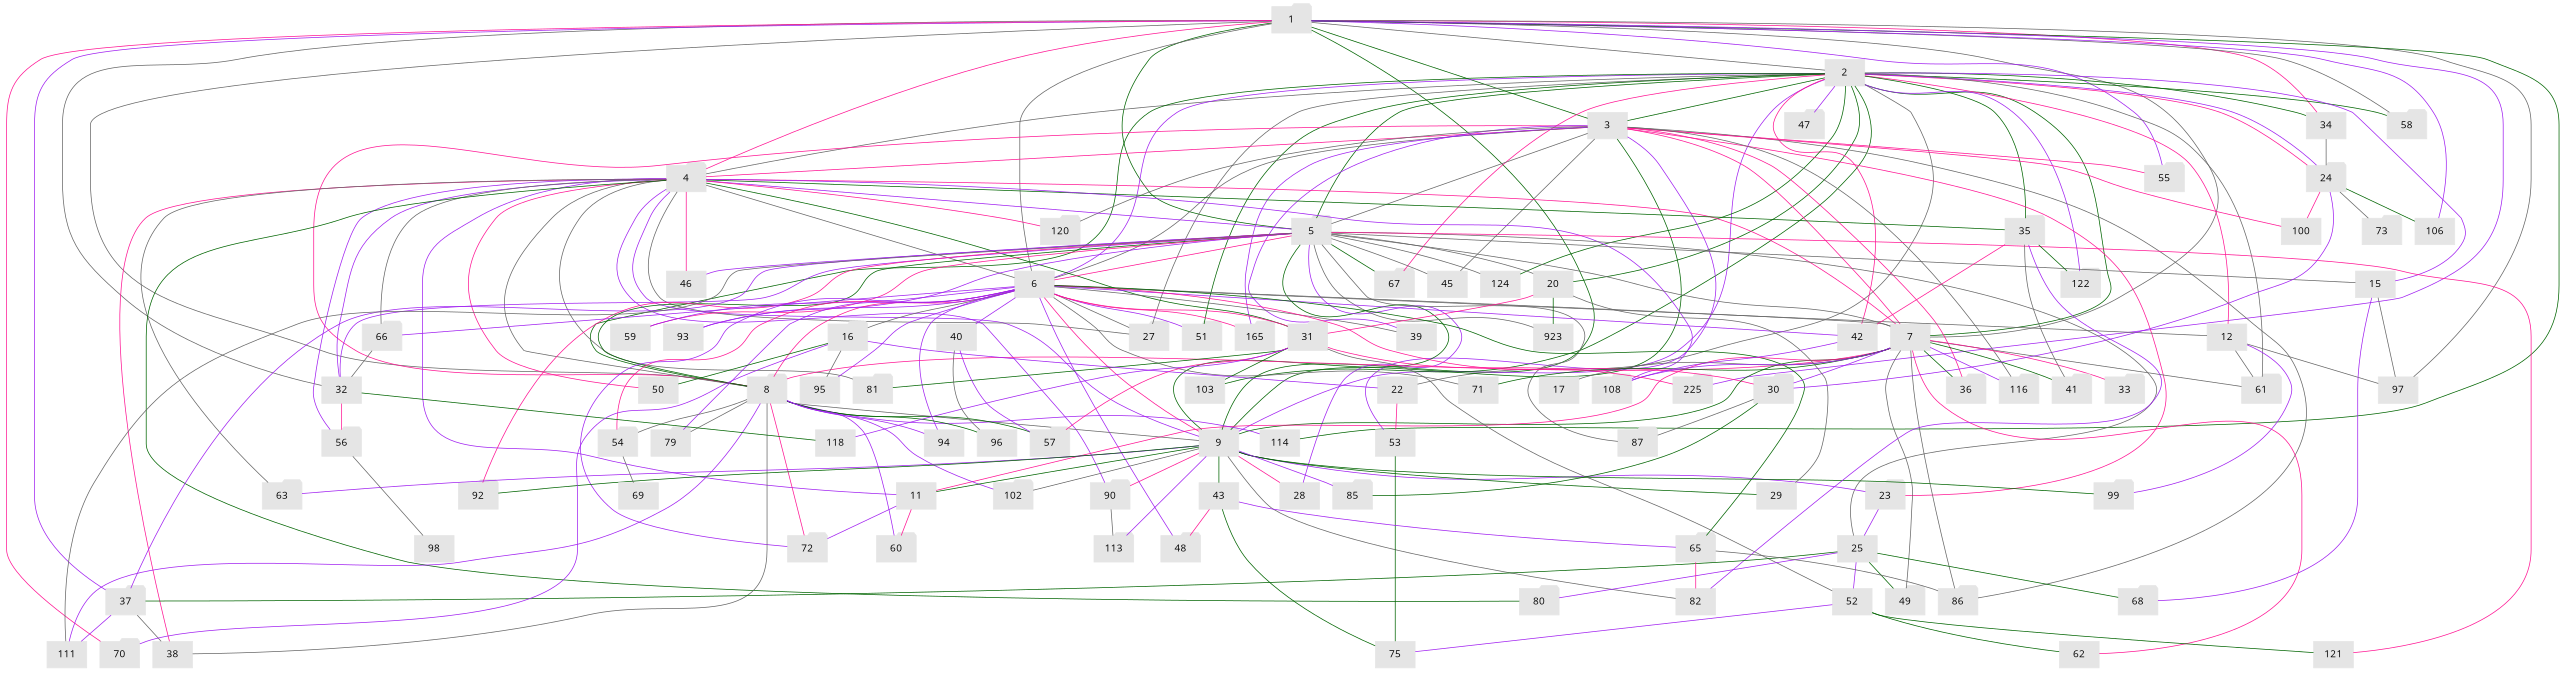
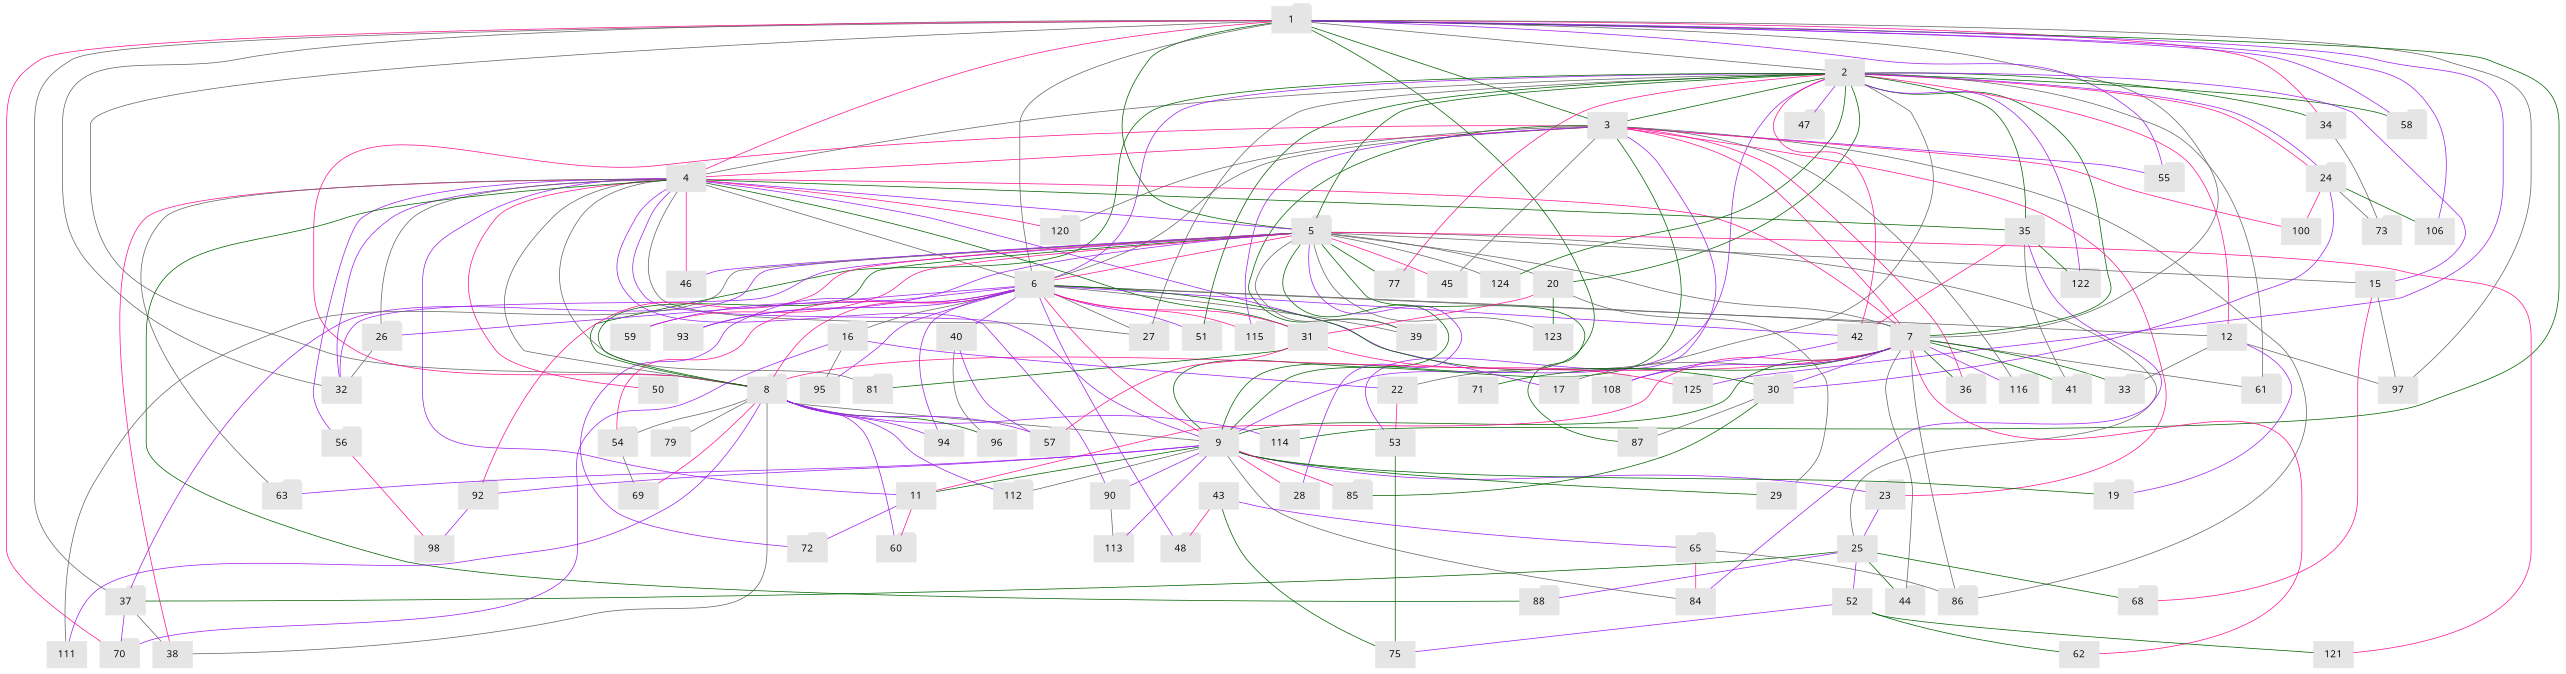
edge "1" -- "58": color gray40 -> purple
edge "1" -- "37": color purple -> gray40
edge "3" -- "55": color deeppink -> purple
edge "34" -- "24": now "34" -- "73"
edge "3" -- "5": now "39" -- "5"
edge "3" -- "39": color purple -> darkgreen
edge "4" -- "108": now "4" -- "17"
edge "5" -- "45": color gray40 -> deeppink
node "67": label "67" -> "77"
edge "6" -- "79": removed
edge "5" -- "87": color gray40 -> darkgreen
node "66": label "66" -> "26"
node "165": label "165" -> "115"
node "923": label "923" -> "123"
edge "6" -- "65": removed
edge "6" -- "30": color deeppink -> darkgreen
edge "16" -- "50": removed
edge "7" -- "33": color deeppink -> darkgreen
edge "12" -- "61": now "12" -- "33"
edge "6" -- "71": removed
node "103": removed
node "225": label "225" -> "125"
edge "32" -- "56": removed
edge "8" -- "57": color darkgreen -> purple
node "118": removed
edge "8" -- "72": now "8" -- "69"
edge "31" -- "52": removed
edge "9" -- "85": color purple -> deeppink
edge "9" -- "90": color deeppink -> purple
edge "9" -- "43": removed
edge "9" -- "92": color darkgreen -> purple
edge "56" -- "98": color gray40 -> deeppink
node "102": label "102" -> "112"
node "99": label "99" -> "19"
edge "15" -- "68": color purple -> deeppink
edge "92" -- "98": added
node "80": label "80" -> "88"
node "82": label "82" -> "84"
node "49": label "49" -> "44"
edge "37" -- "111": now "37" -- "70"
